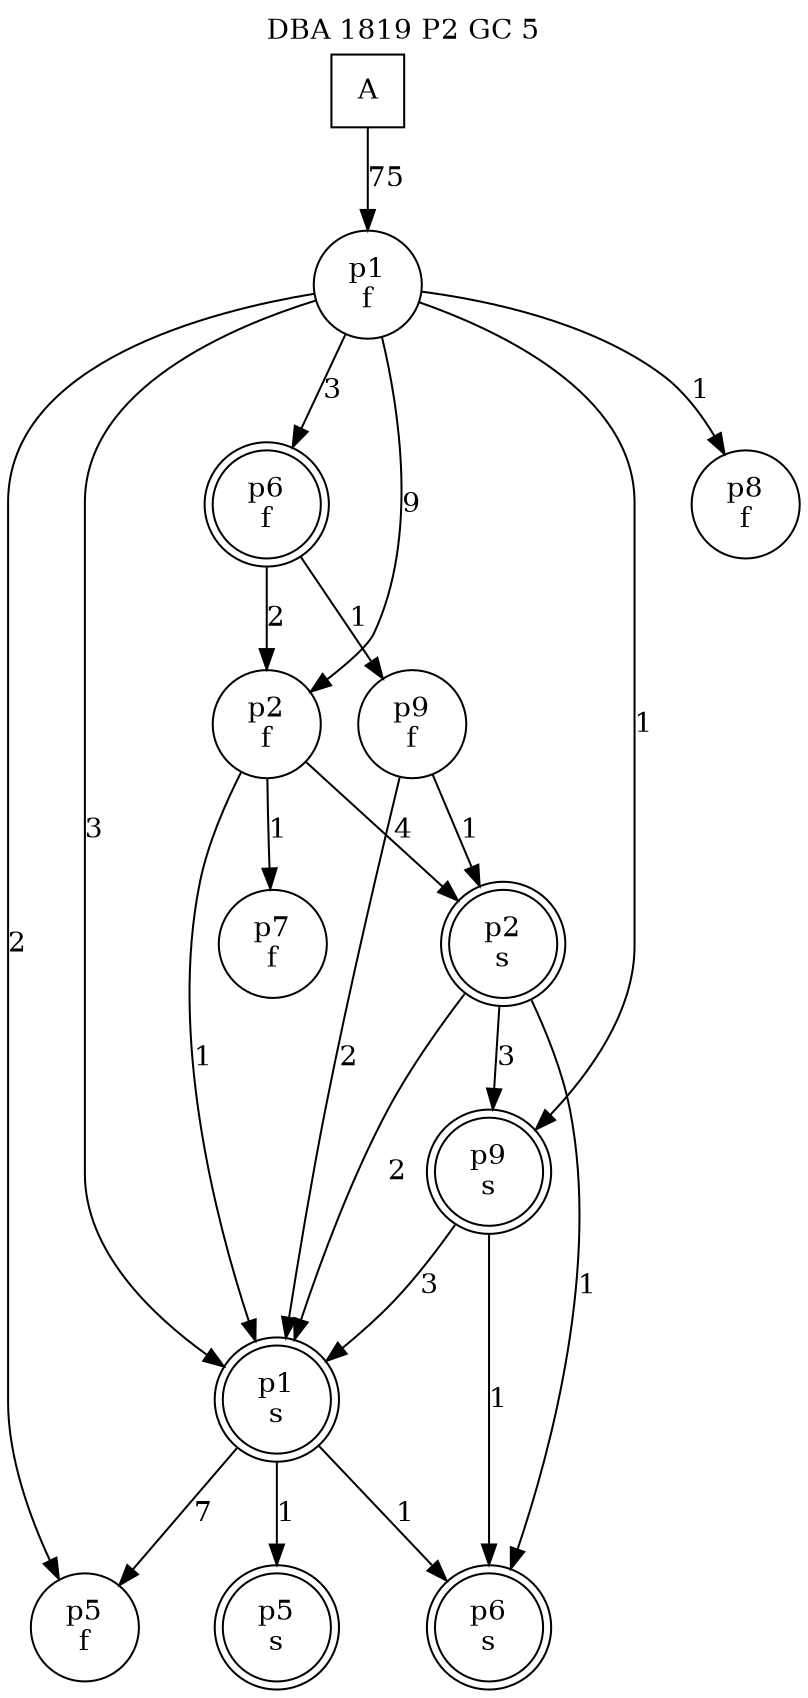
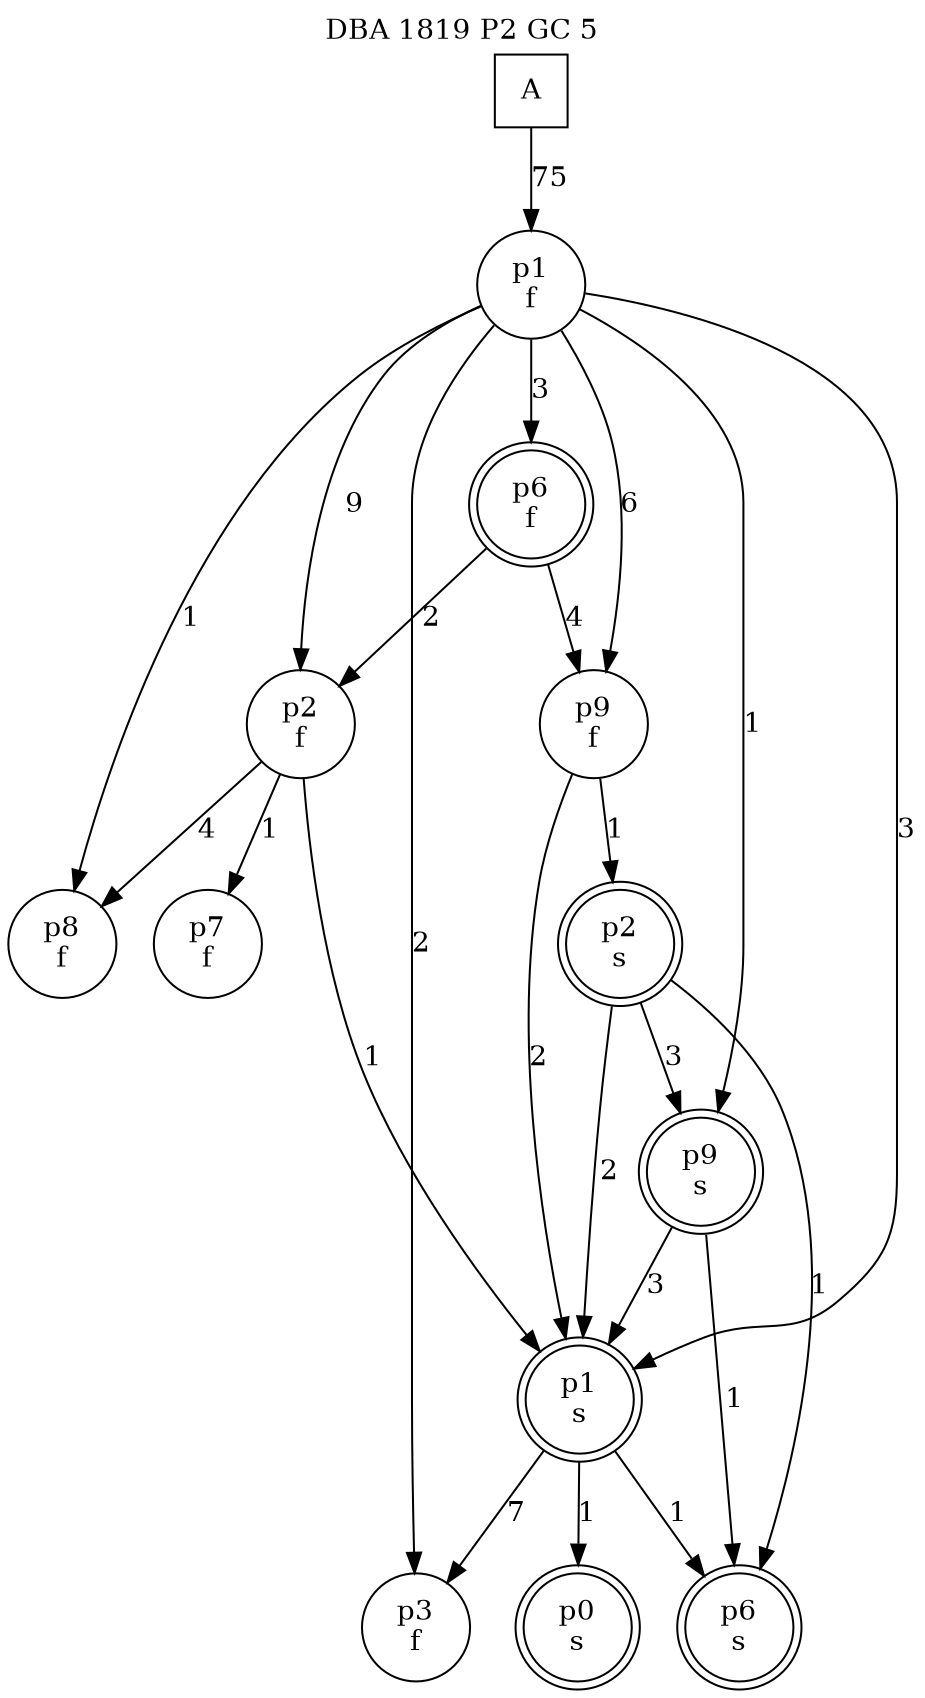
edge "p1 f" -> "p9 f": added, label "6"
edge "p6 f" -> "p9 f": label "1" -> "4"
edge "p2 f" -> "p2 s": now "p2 f" -> "p8 f"
node "p5 f": label "p5 f" -> "p3 f"
node "p5 s": label "p5 s" -> "p0 s"
